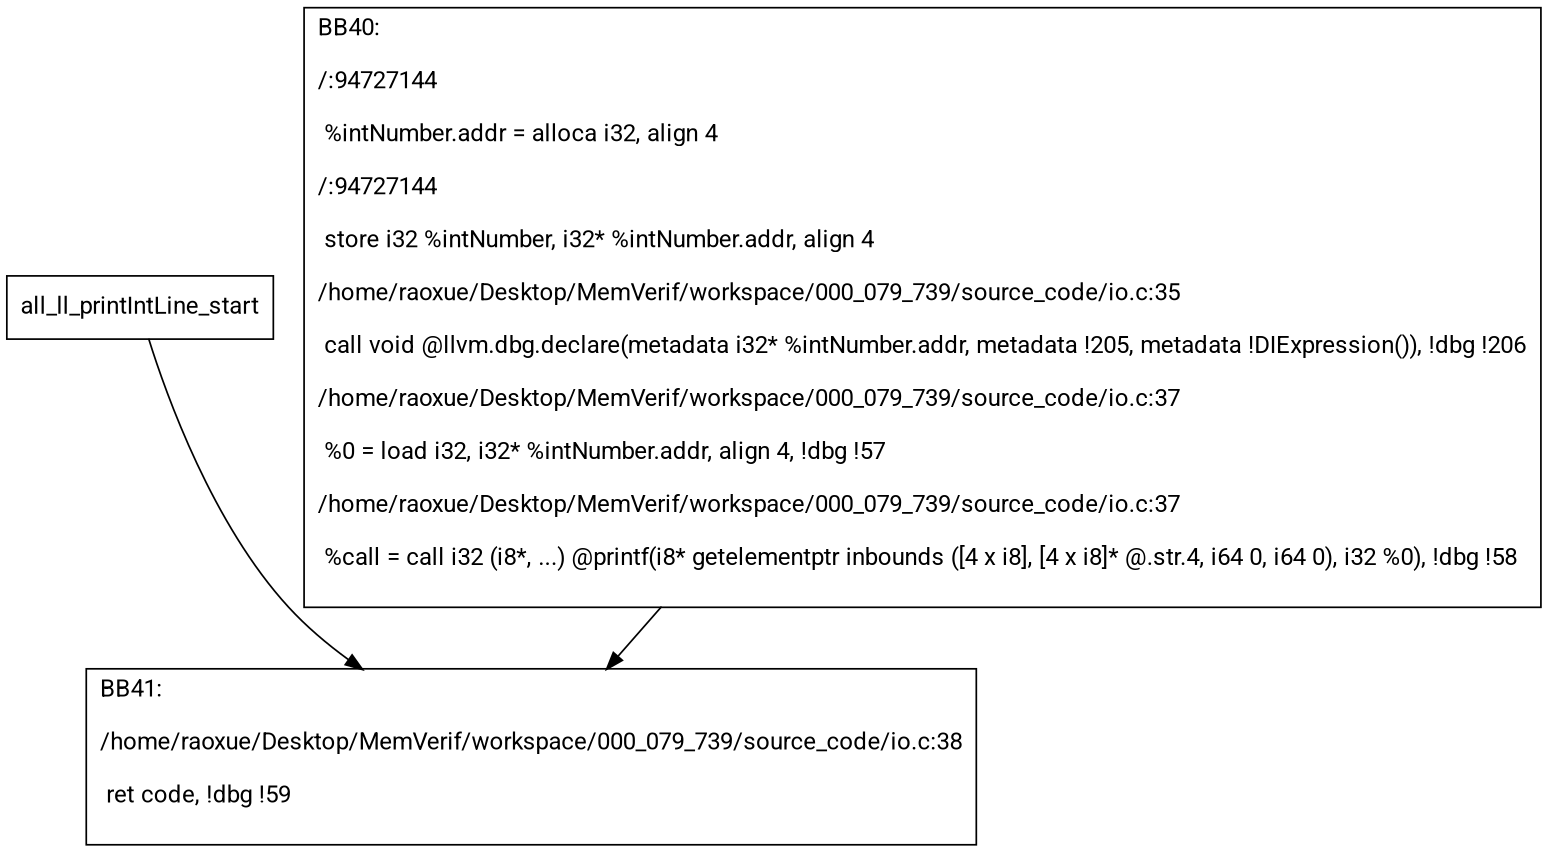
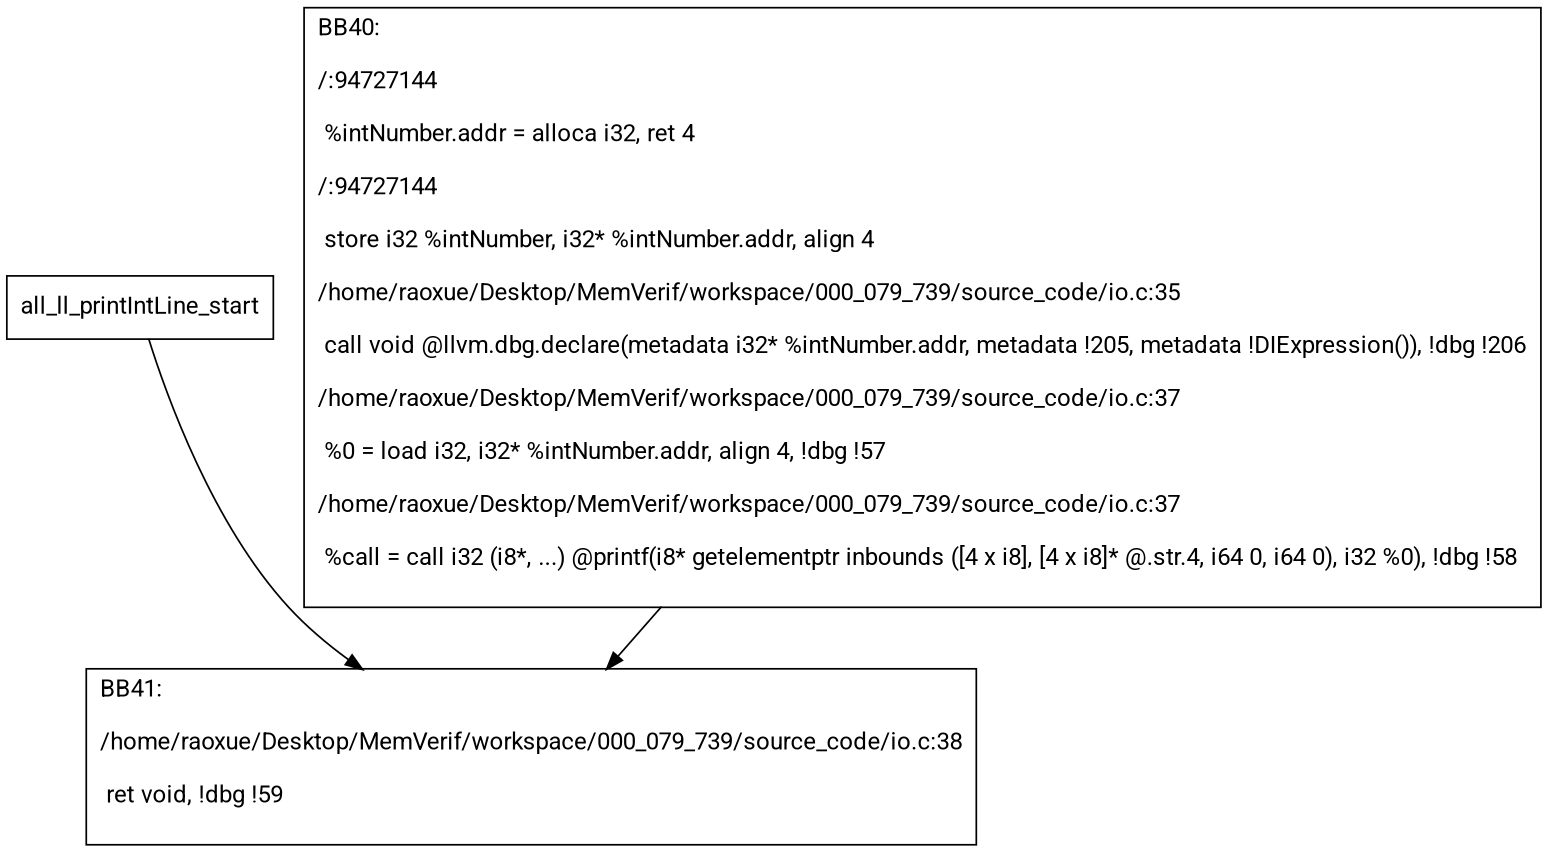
node "BB40:": text "%intNumber.addr = alloca i32, align 4" -> "%intNumber.addr = alloca i32, ret 4"
node "BB41:": text "ret code, !dbg !59" -> "ret void, !dbg !59"
